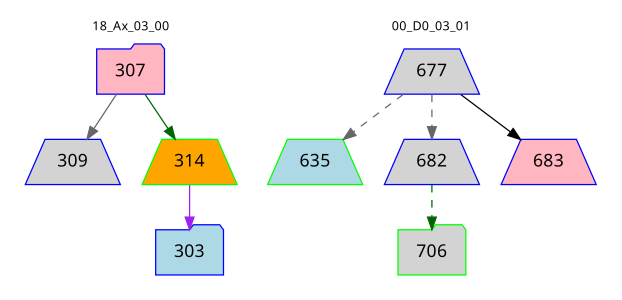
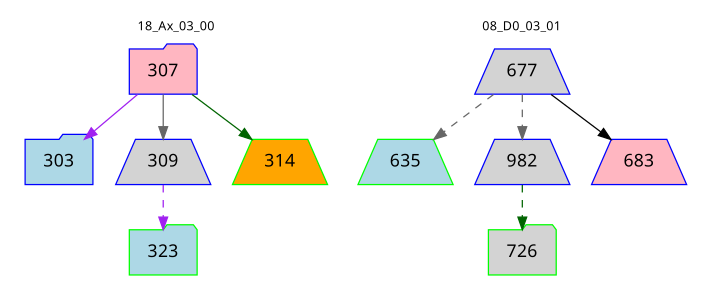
cluster "00_D0_03_01": label "00_D0_03_01" -> "08_D0_03_01"
node "682": label "682" -> "982"
edge "314" -> "303": now "307" -> "303"
node "323": added
node "706": label "706" -> "726"
